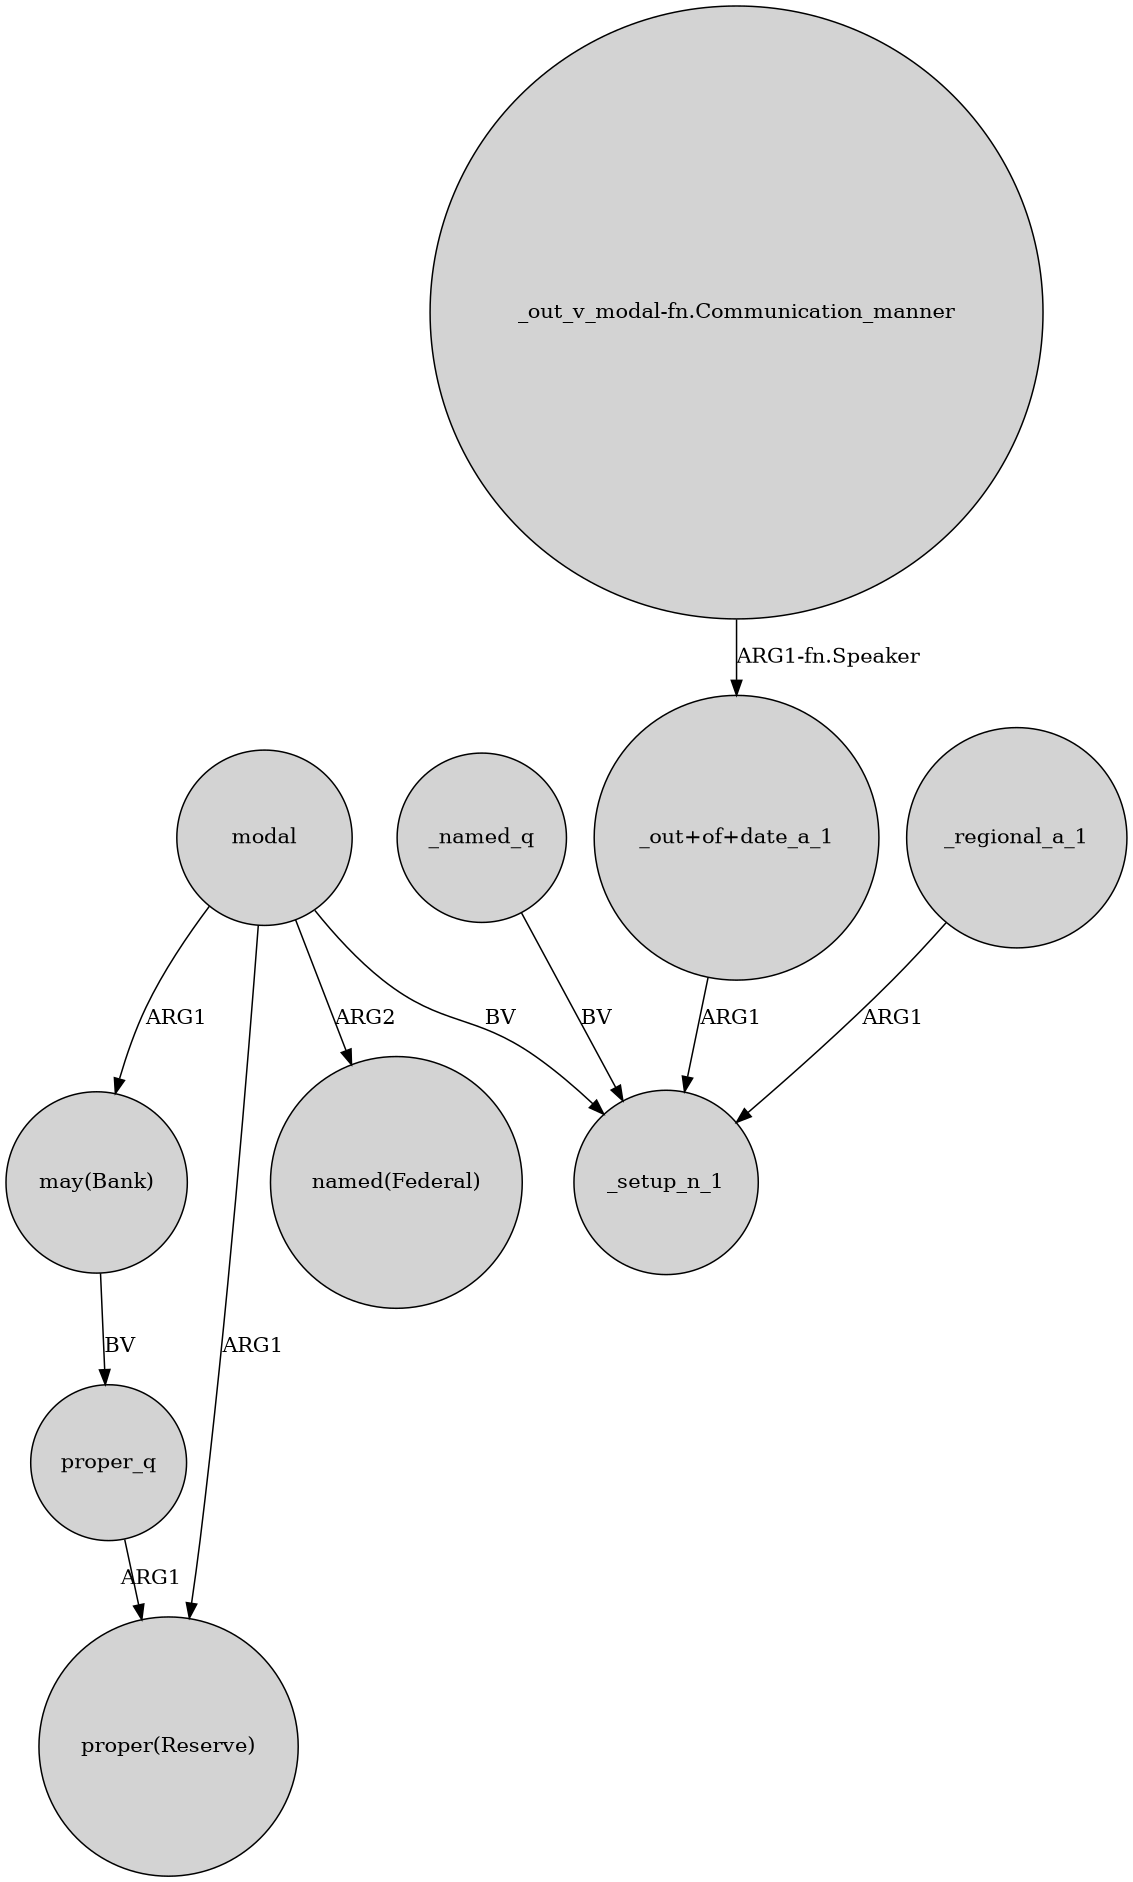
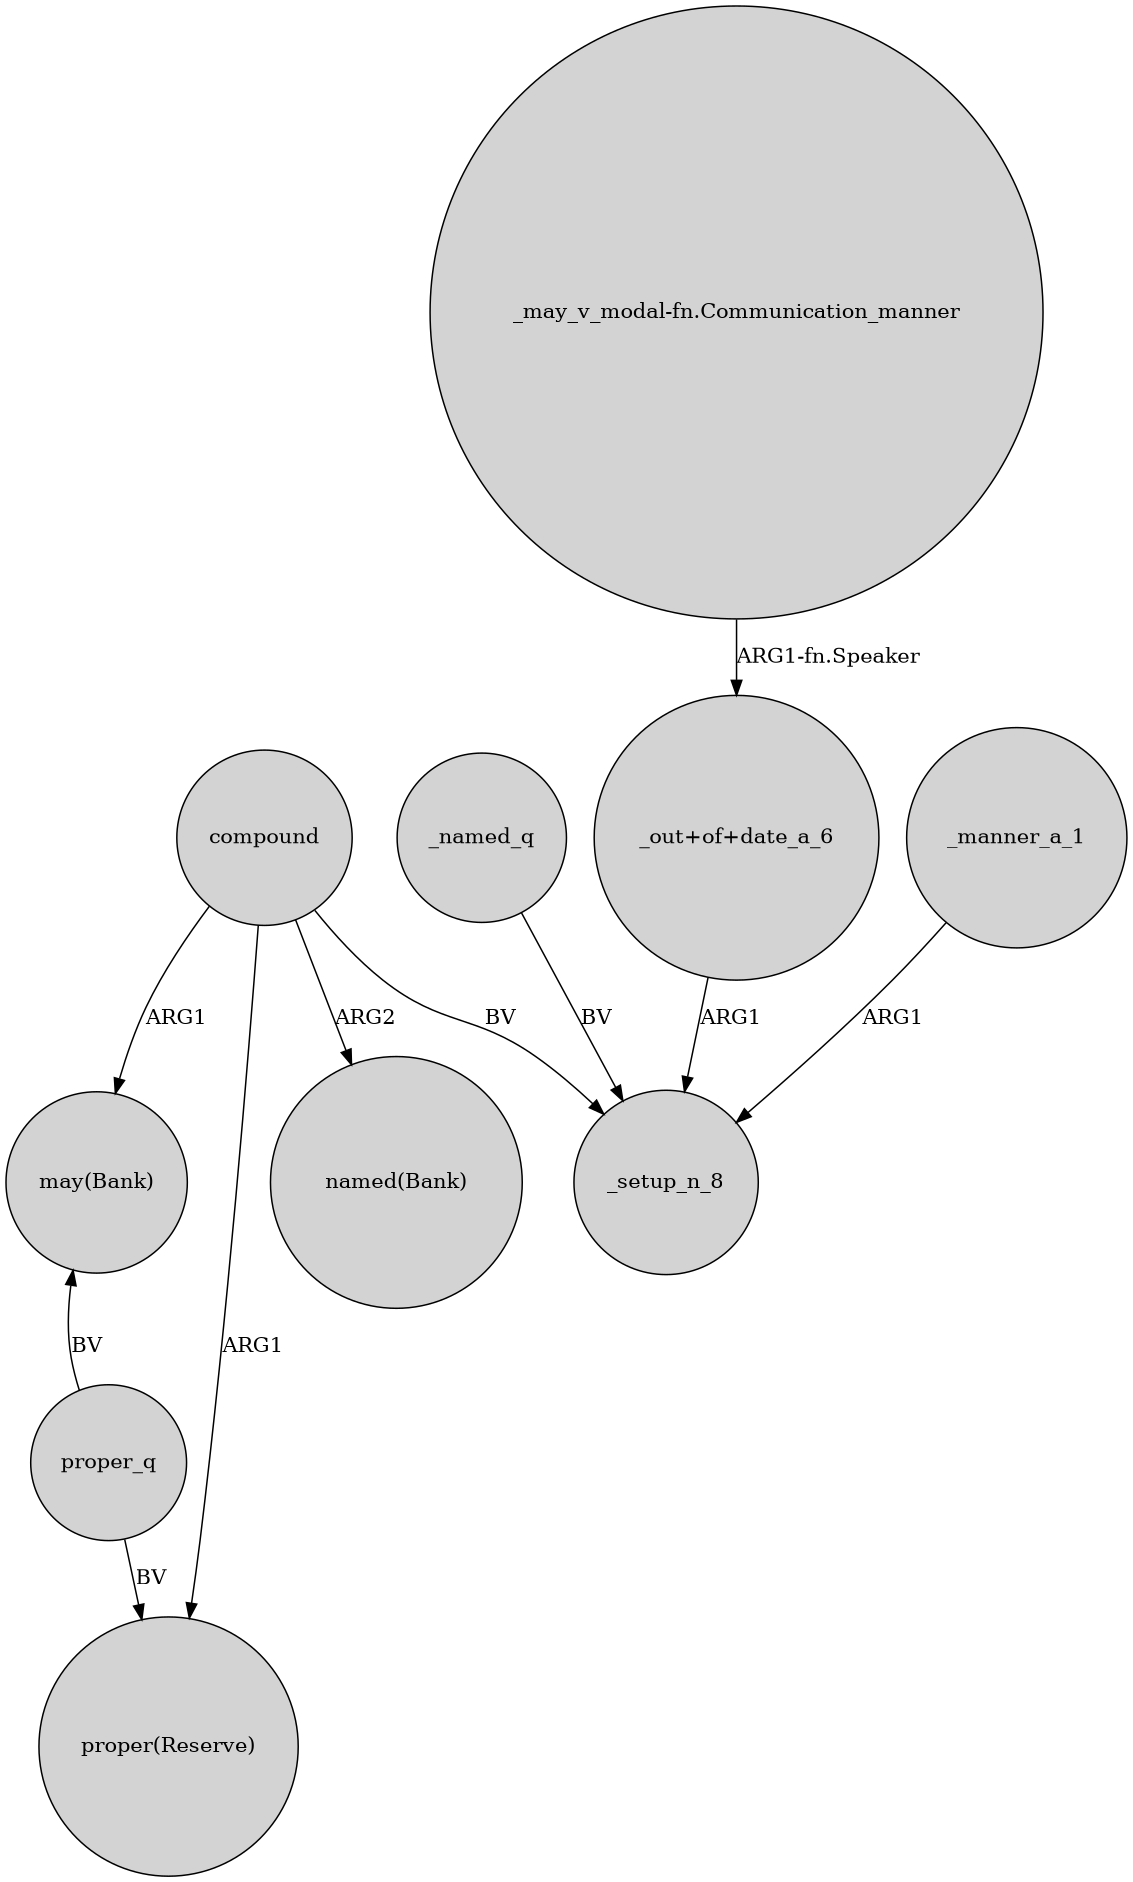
node "_out_v_modal-fn.Communication_manner": label "_out_v_modal-fn.Communication_manner" -> "_may_v_modal-fn.Communication_manner"
node "modal": label "modal" -> "compound"
node "_out+of+date_a_1": label "_out+of+date_a_1" -> "_out+of+date_a_6"
node "_regional_a_1": label "_regional_a_1" -> "_manner_a_1"
node "named(Federal)": label "named(Federal)" -> "named(Bank)"
node "_setup_n_1": label "_setup_n_1" -> "_setup_n_8"
edge "may(Bank)" -> "proper_q": reversed
edge "proper_q" -> "proper(Reserve)": label "ARG1" -> "BV"
